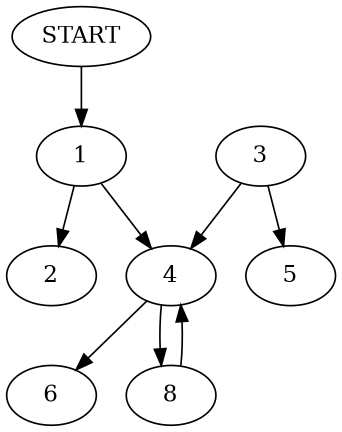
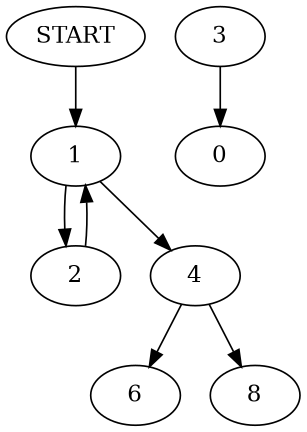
edge "3" -> "4": removed
edge "2" -> "1": added
node "5": label "5" -> "0"
edge "8" -> "4": removed
